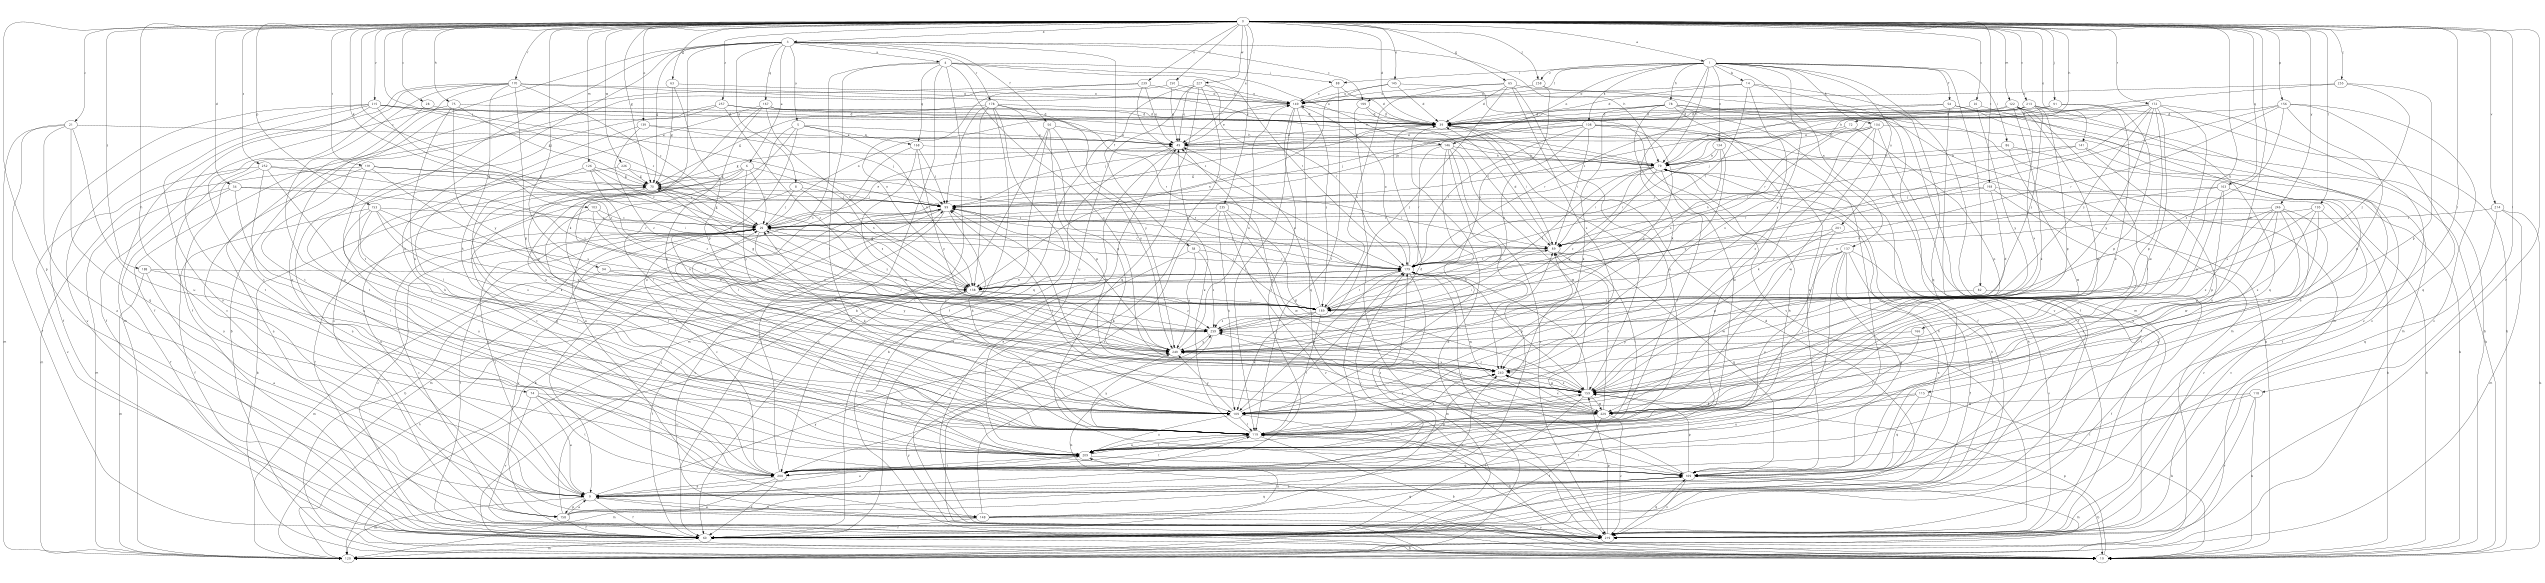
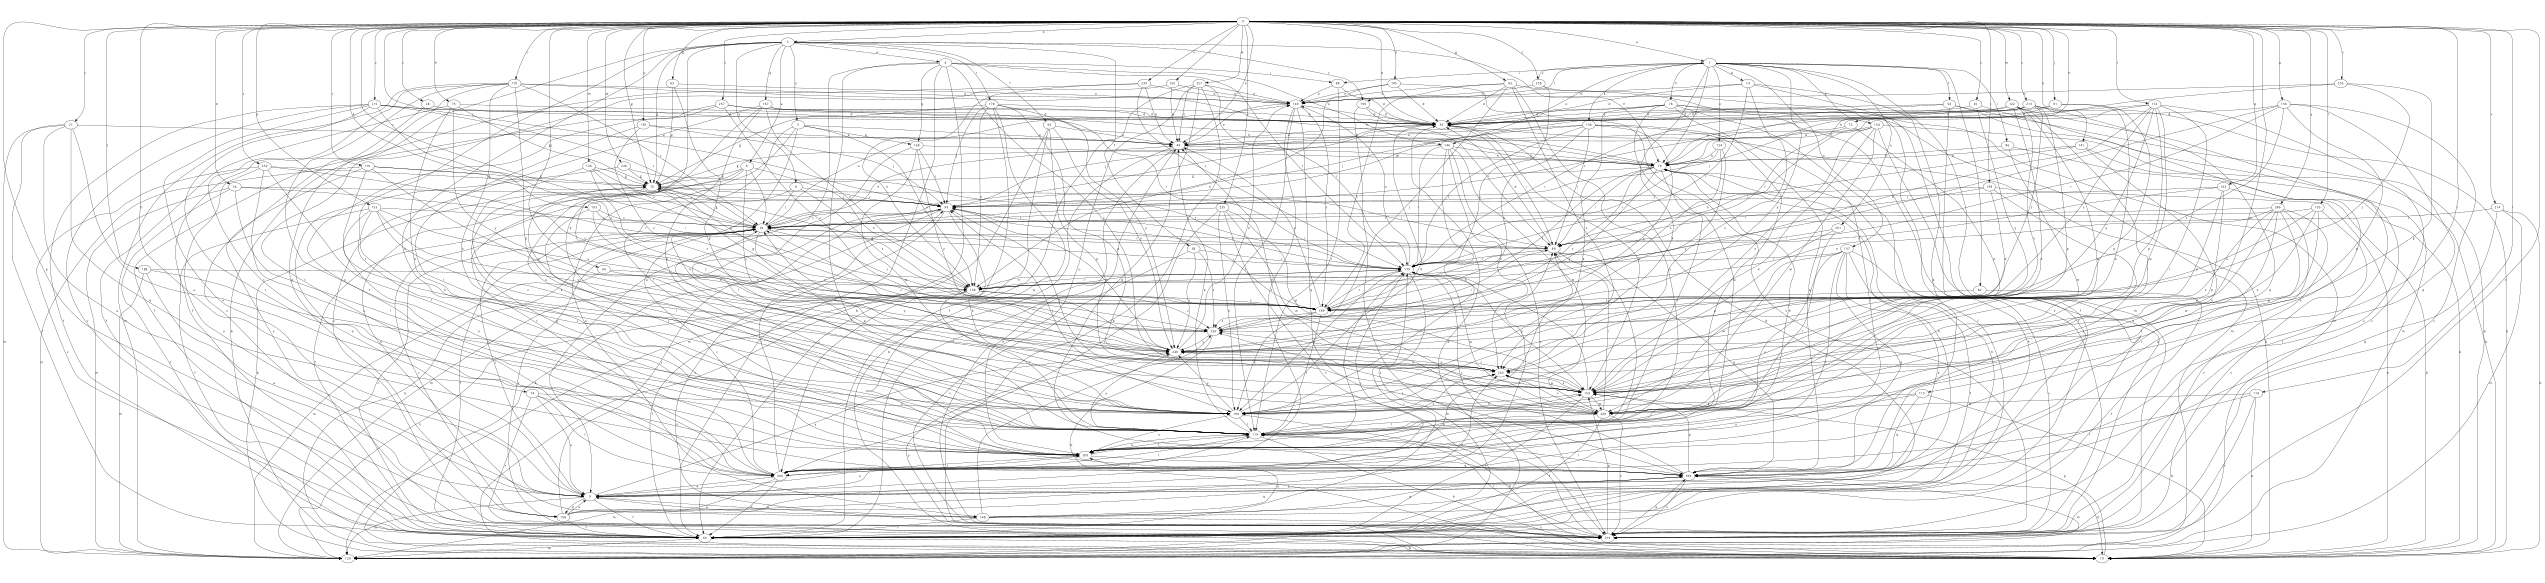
edge "1" -> "258": reversed
node "166": removed
